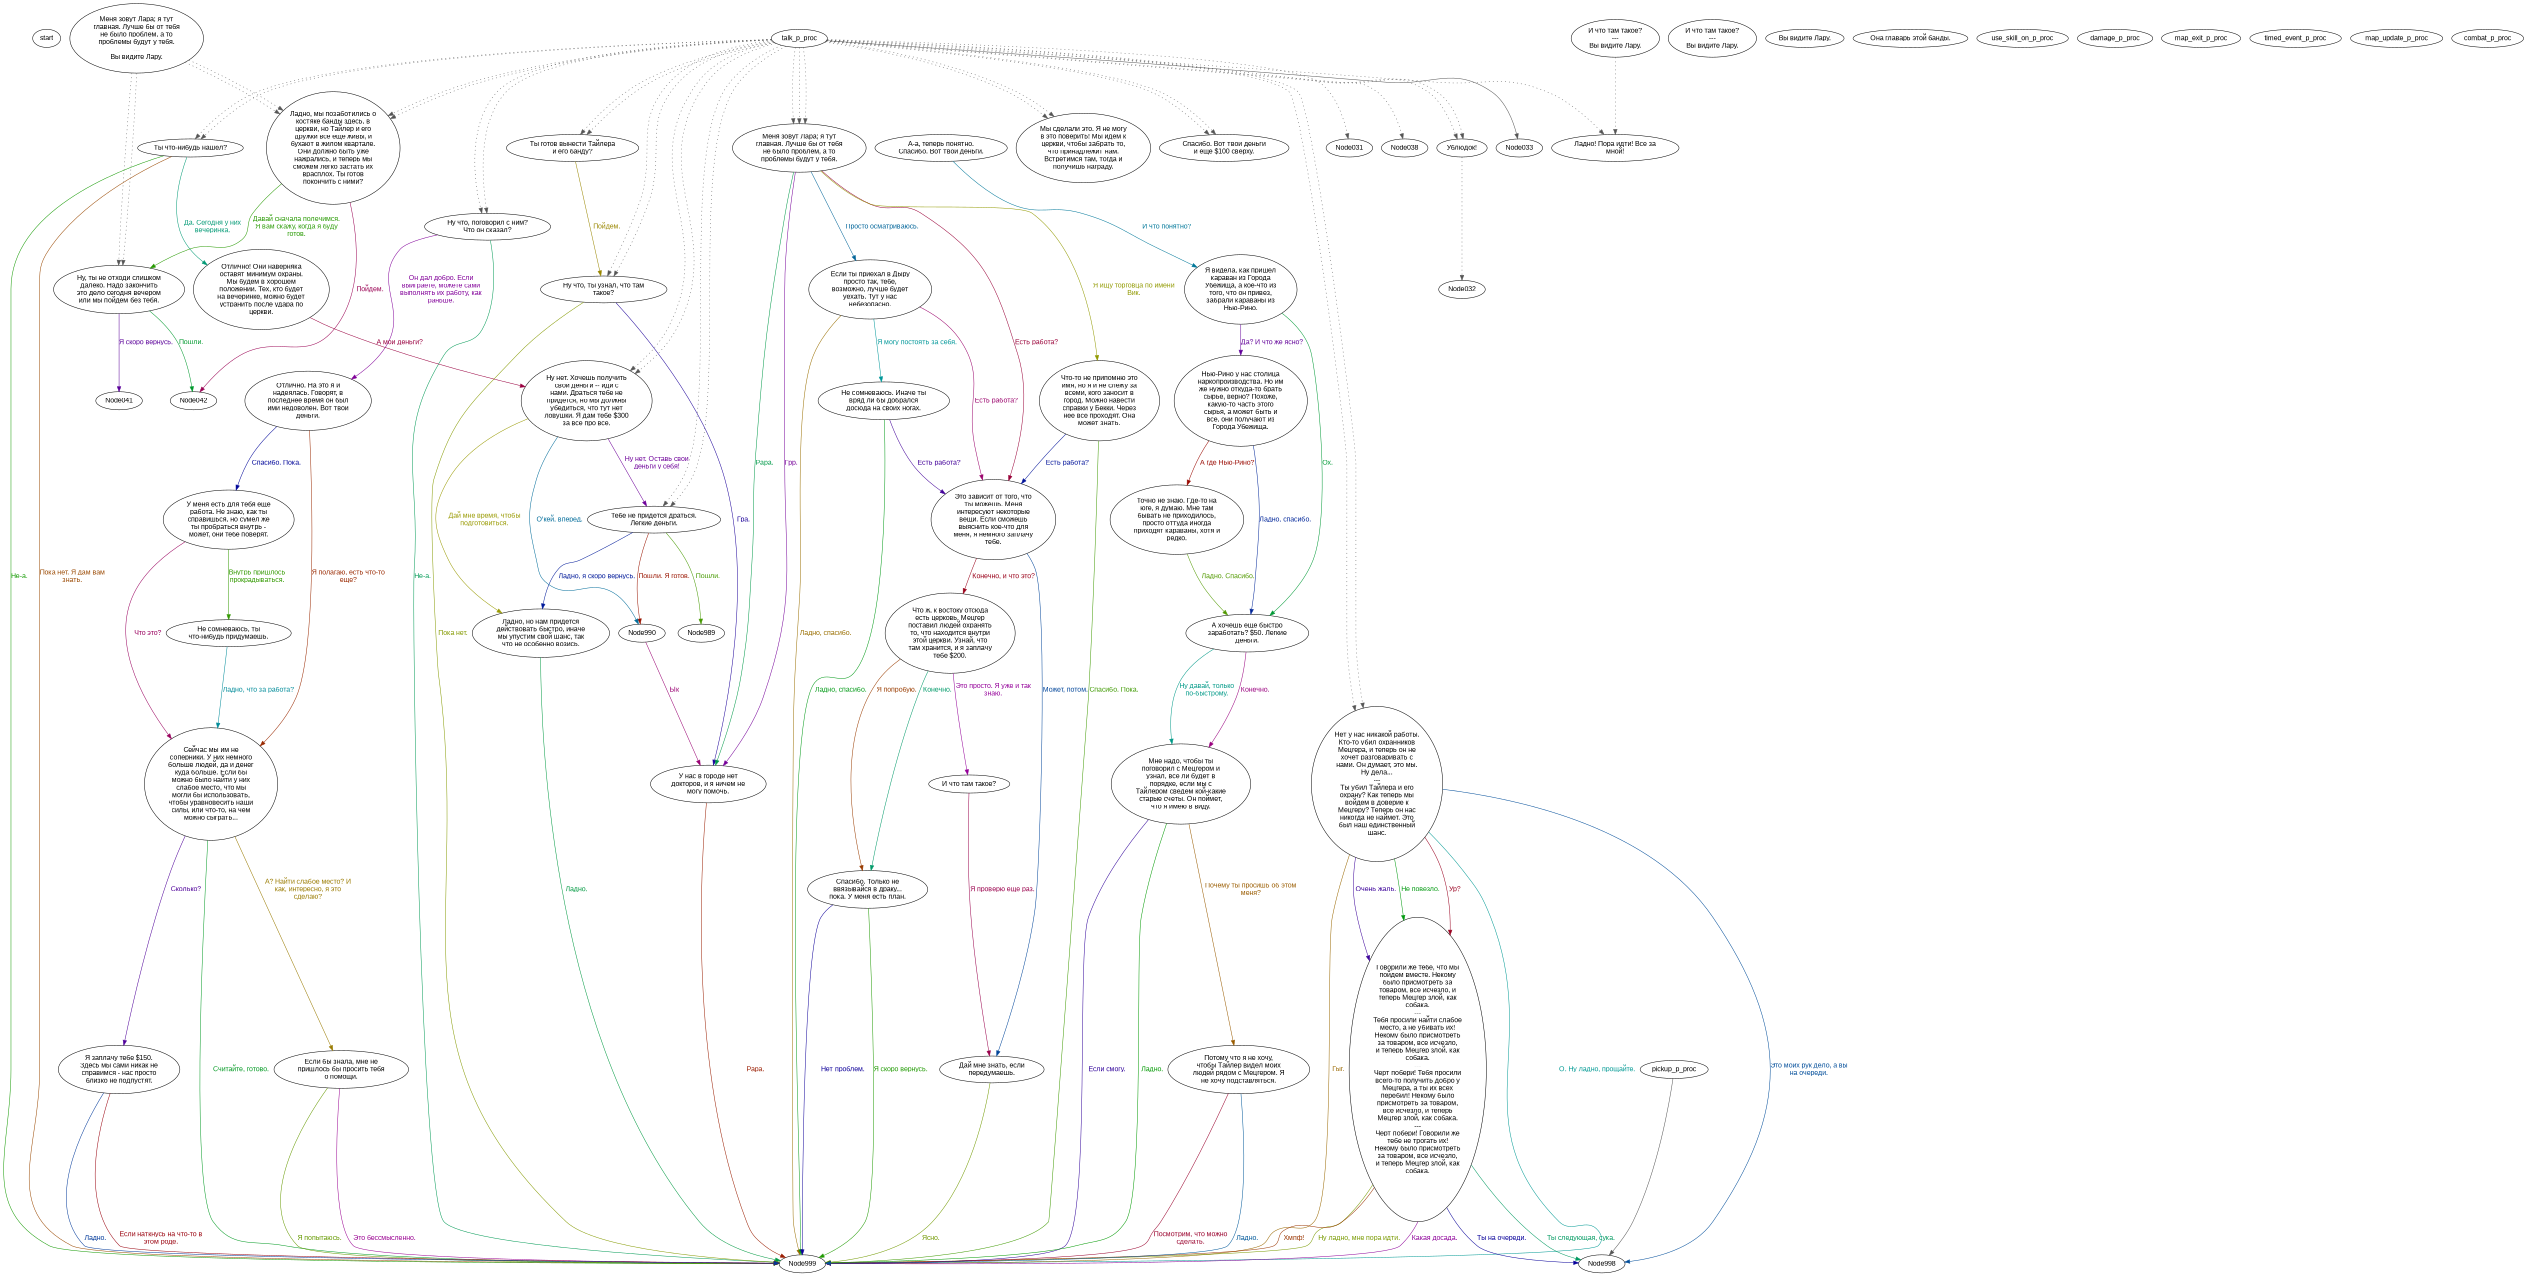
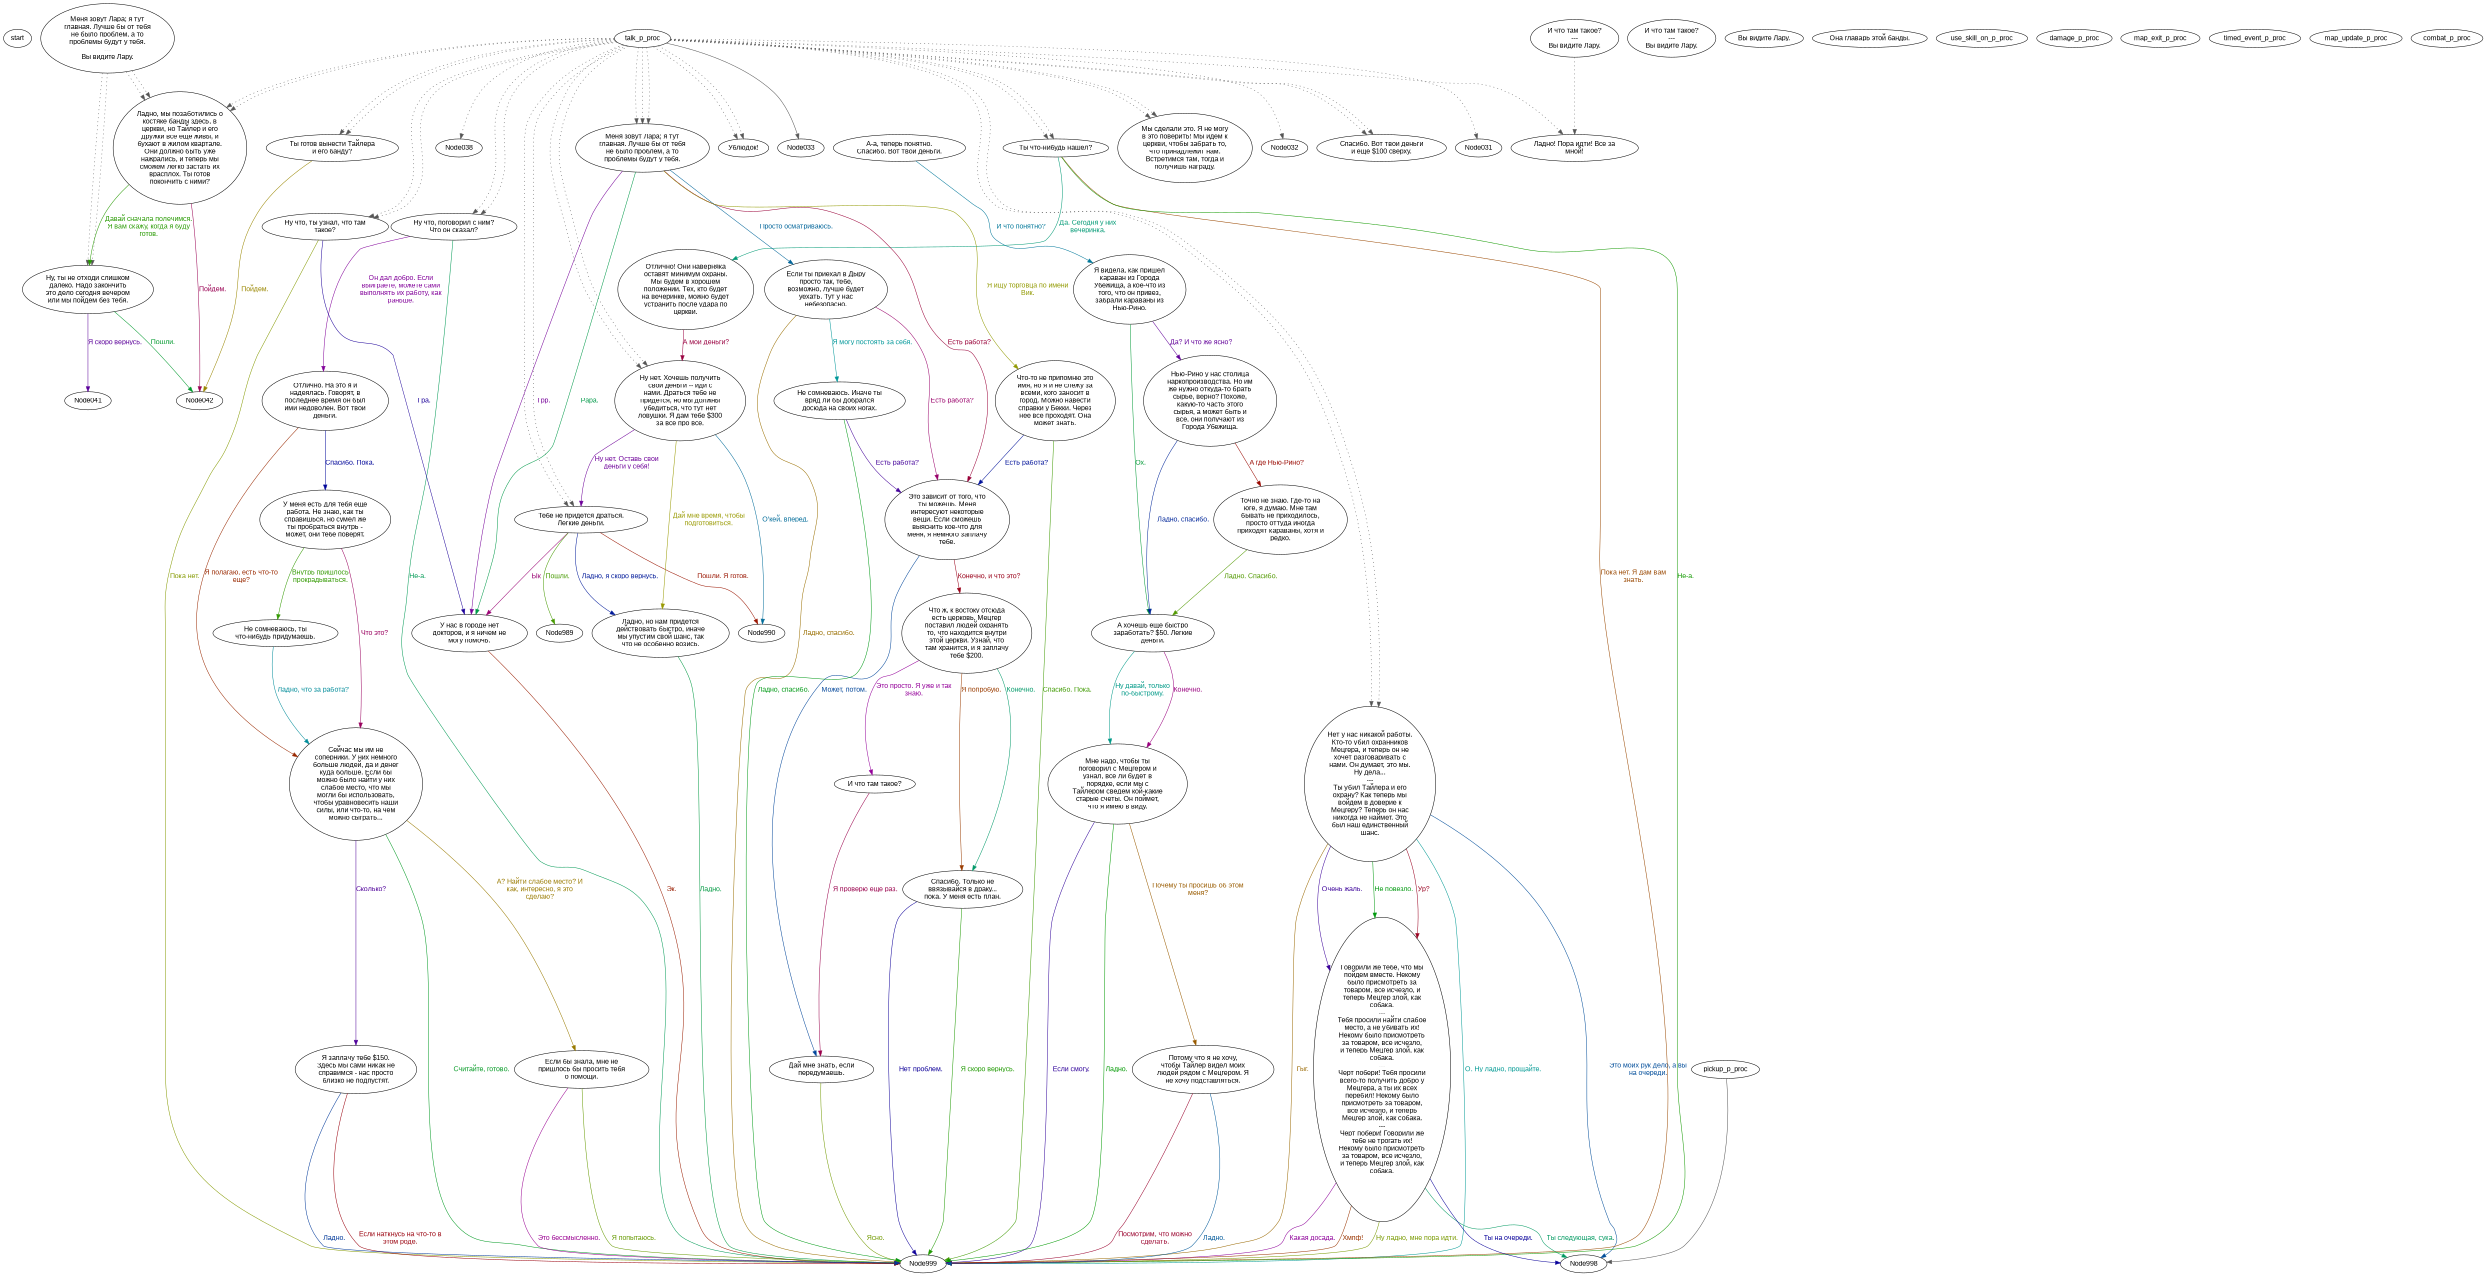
edge "Ты готов вынести Тайлера и его банду?" -> "Ну что, ты узнал, что там такое?": now "Ты готов вынести Тайлера и его банду?" -> "Node042"
edge "Ублюдок!" -> "Node032": now "talk_p_proc" -> "Node032"
edge "Node990" -> "У нас в городе нет докторов, и я ничем не могу помочь.": now "Тебе не придется драться. Легкие деньги." -> "У нас в городе нет докторов, и я ничем не могу помочь."
edge "У нас в городе нет докторов, и я ничем не могу помочь." -> "Node999": label "Рара." -> "Эк."
